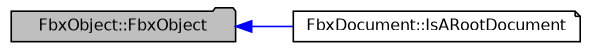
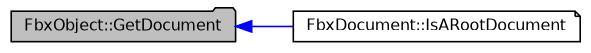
node "FbxObject::FbxObject": label "FbxObject::FbxObject" -> "FbxObject::GetDocument"
